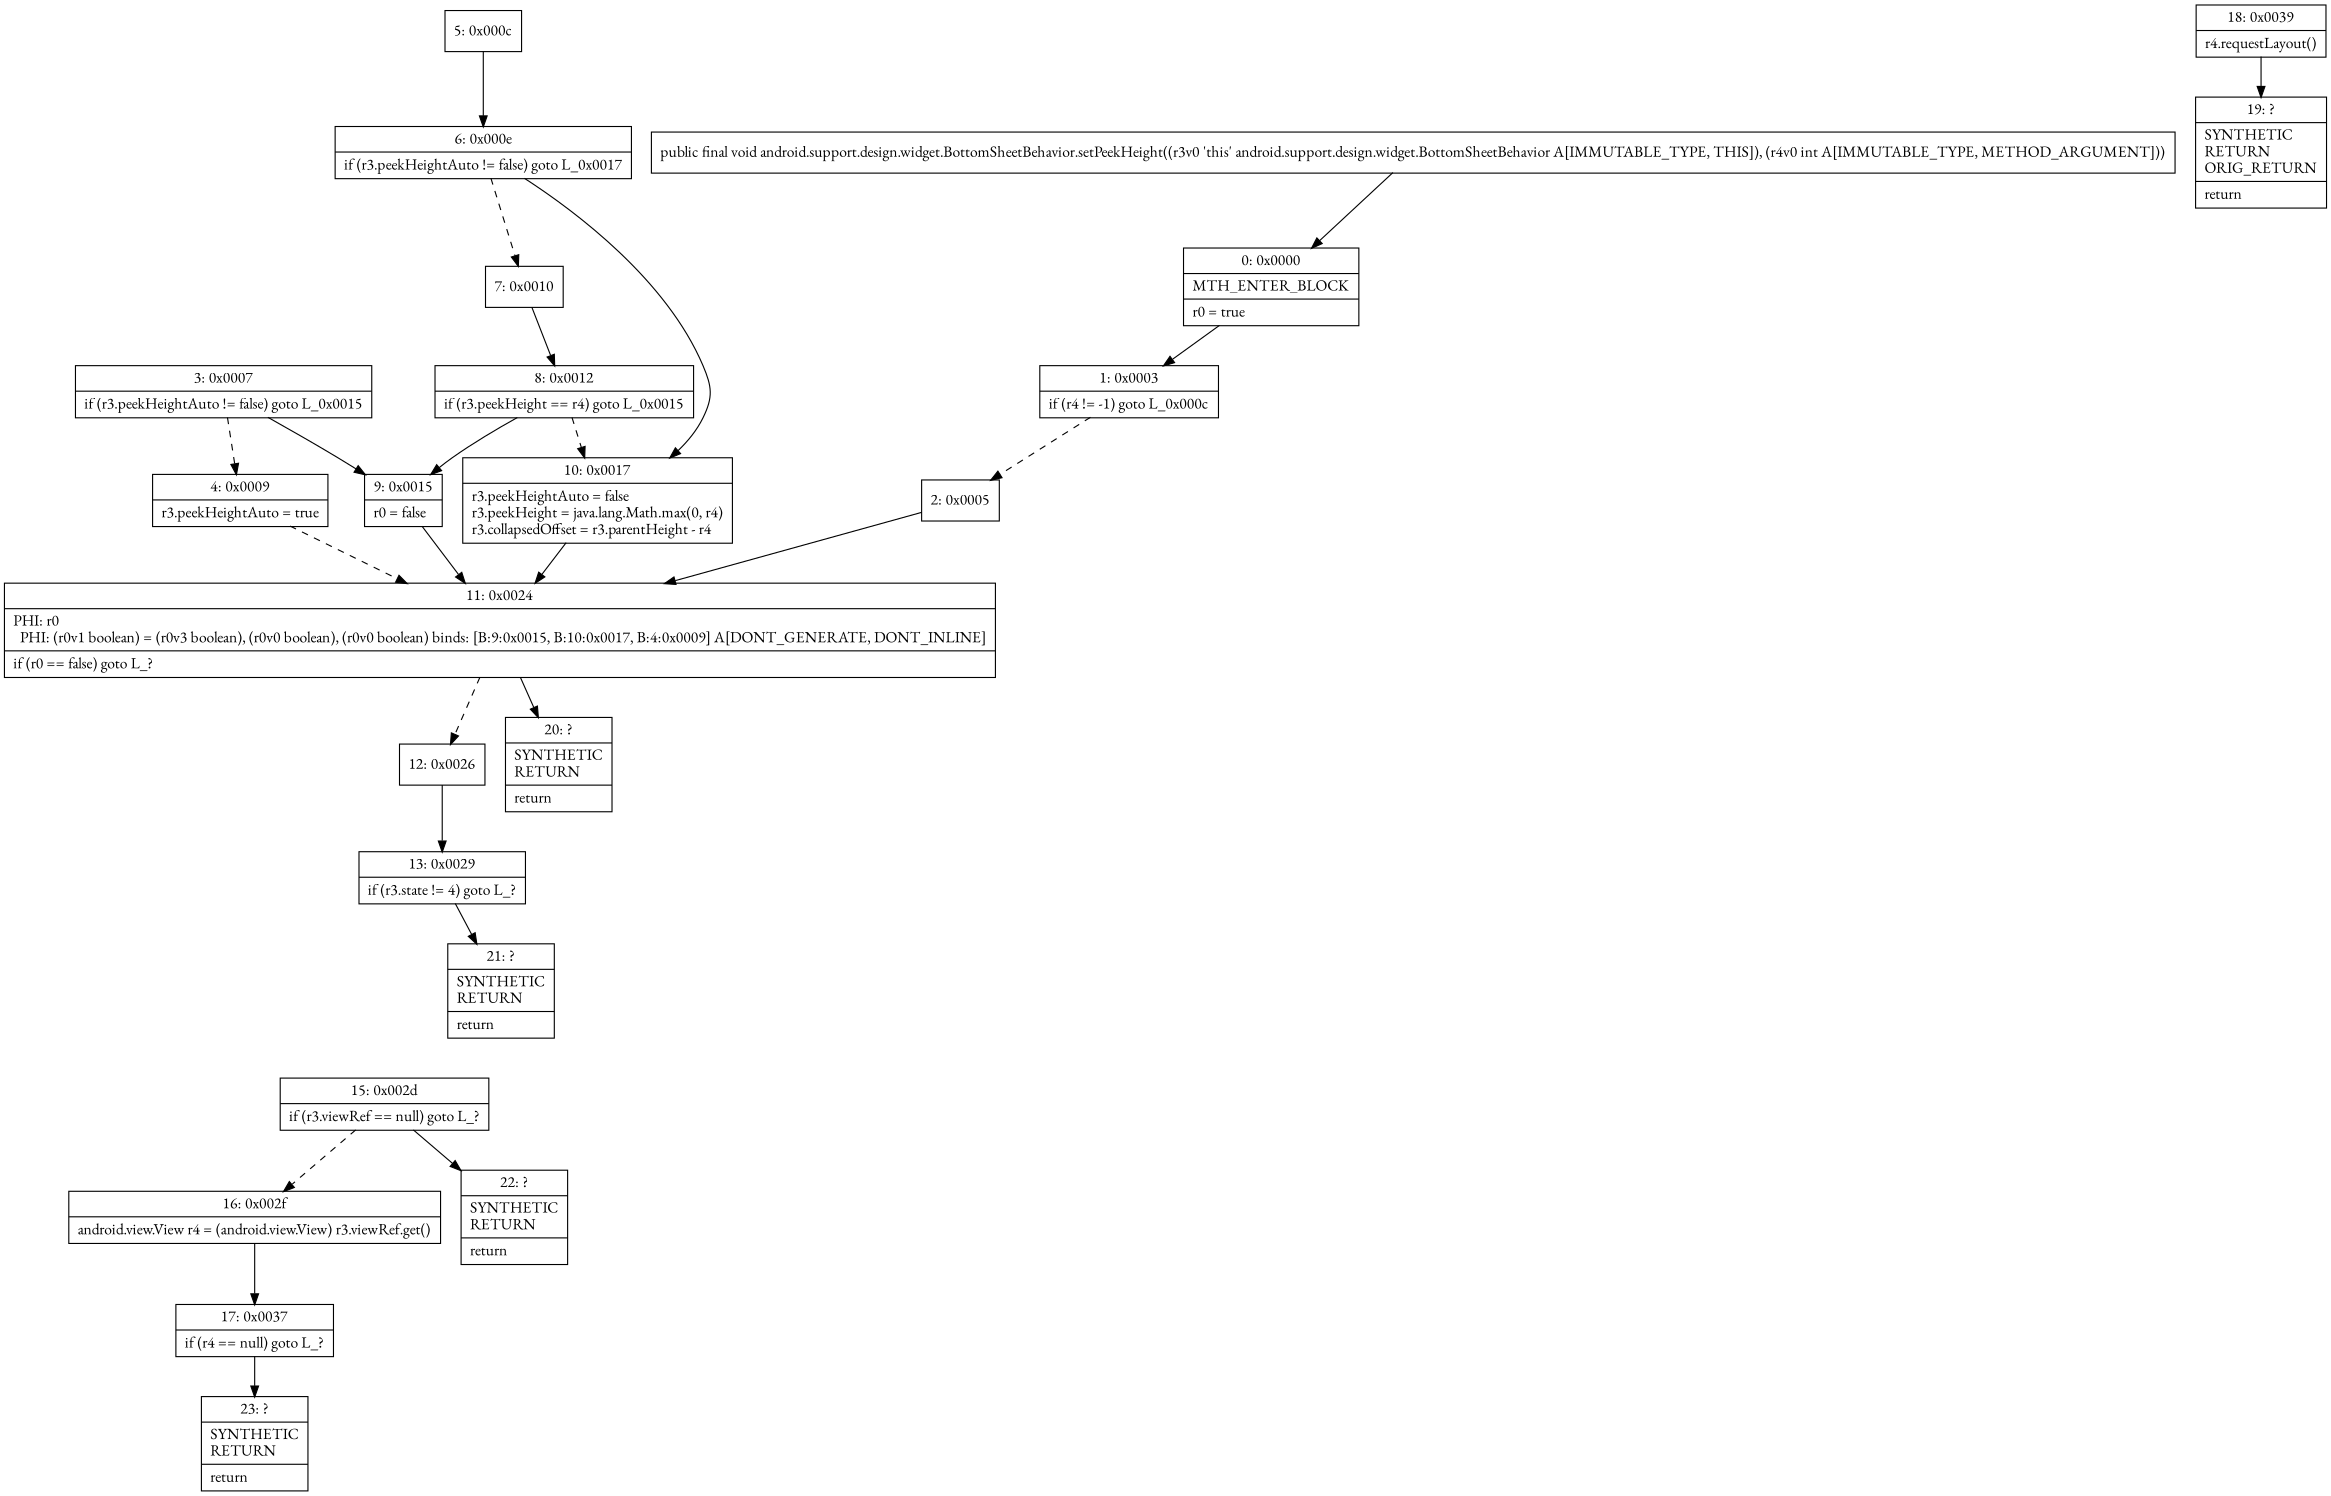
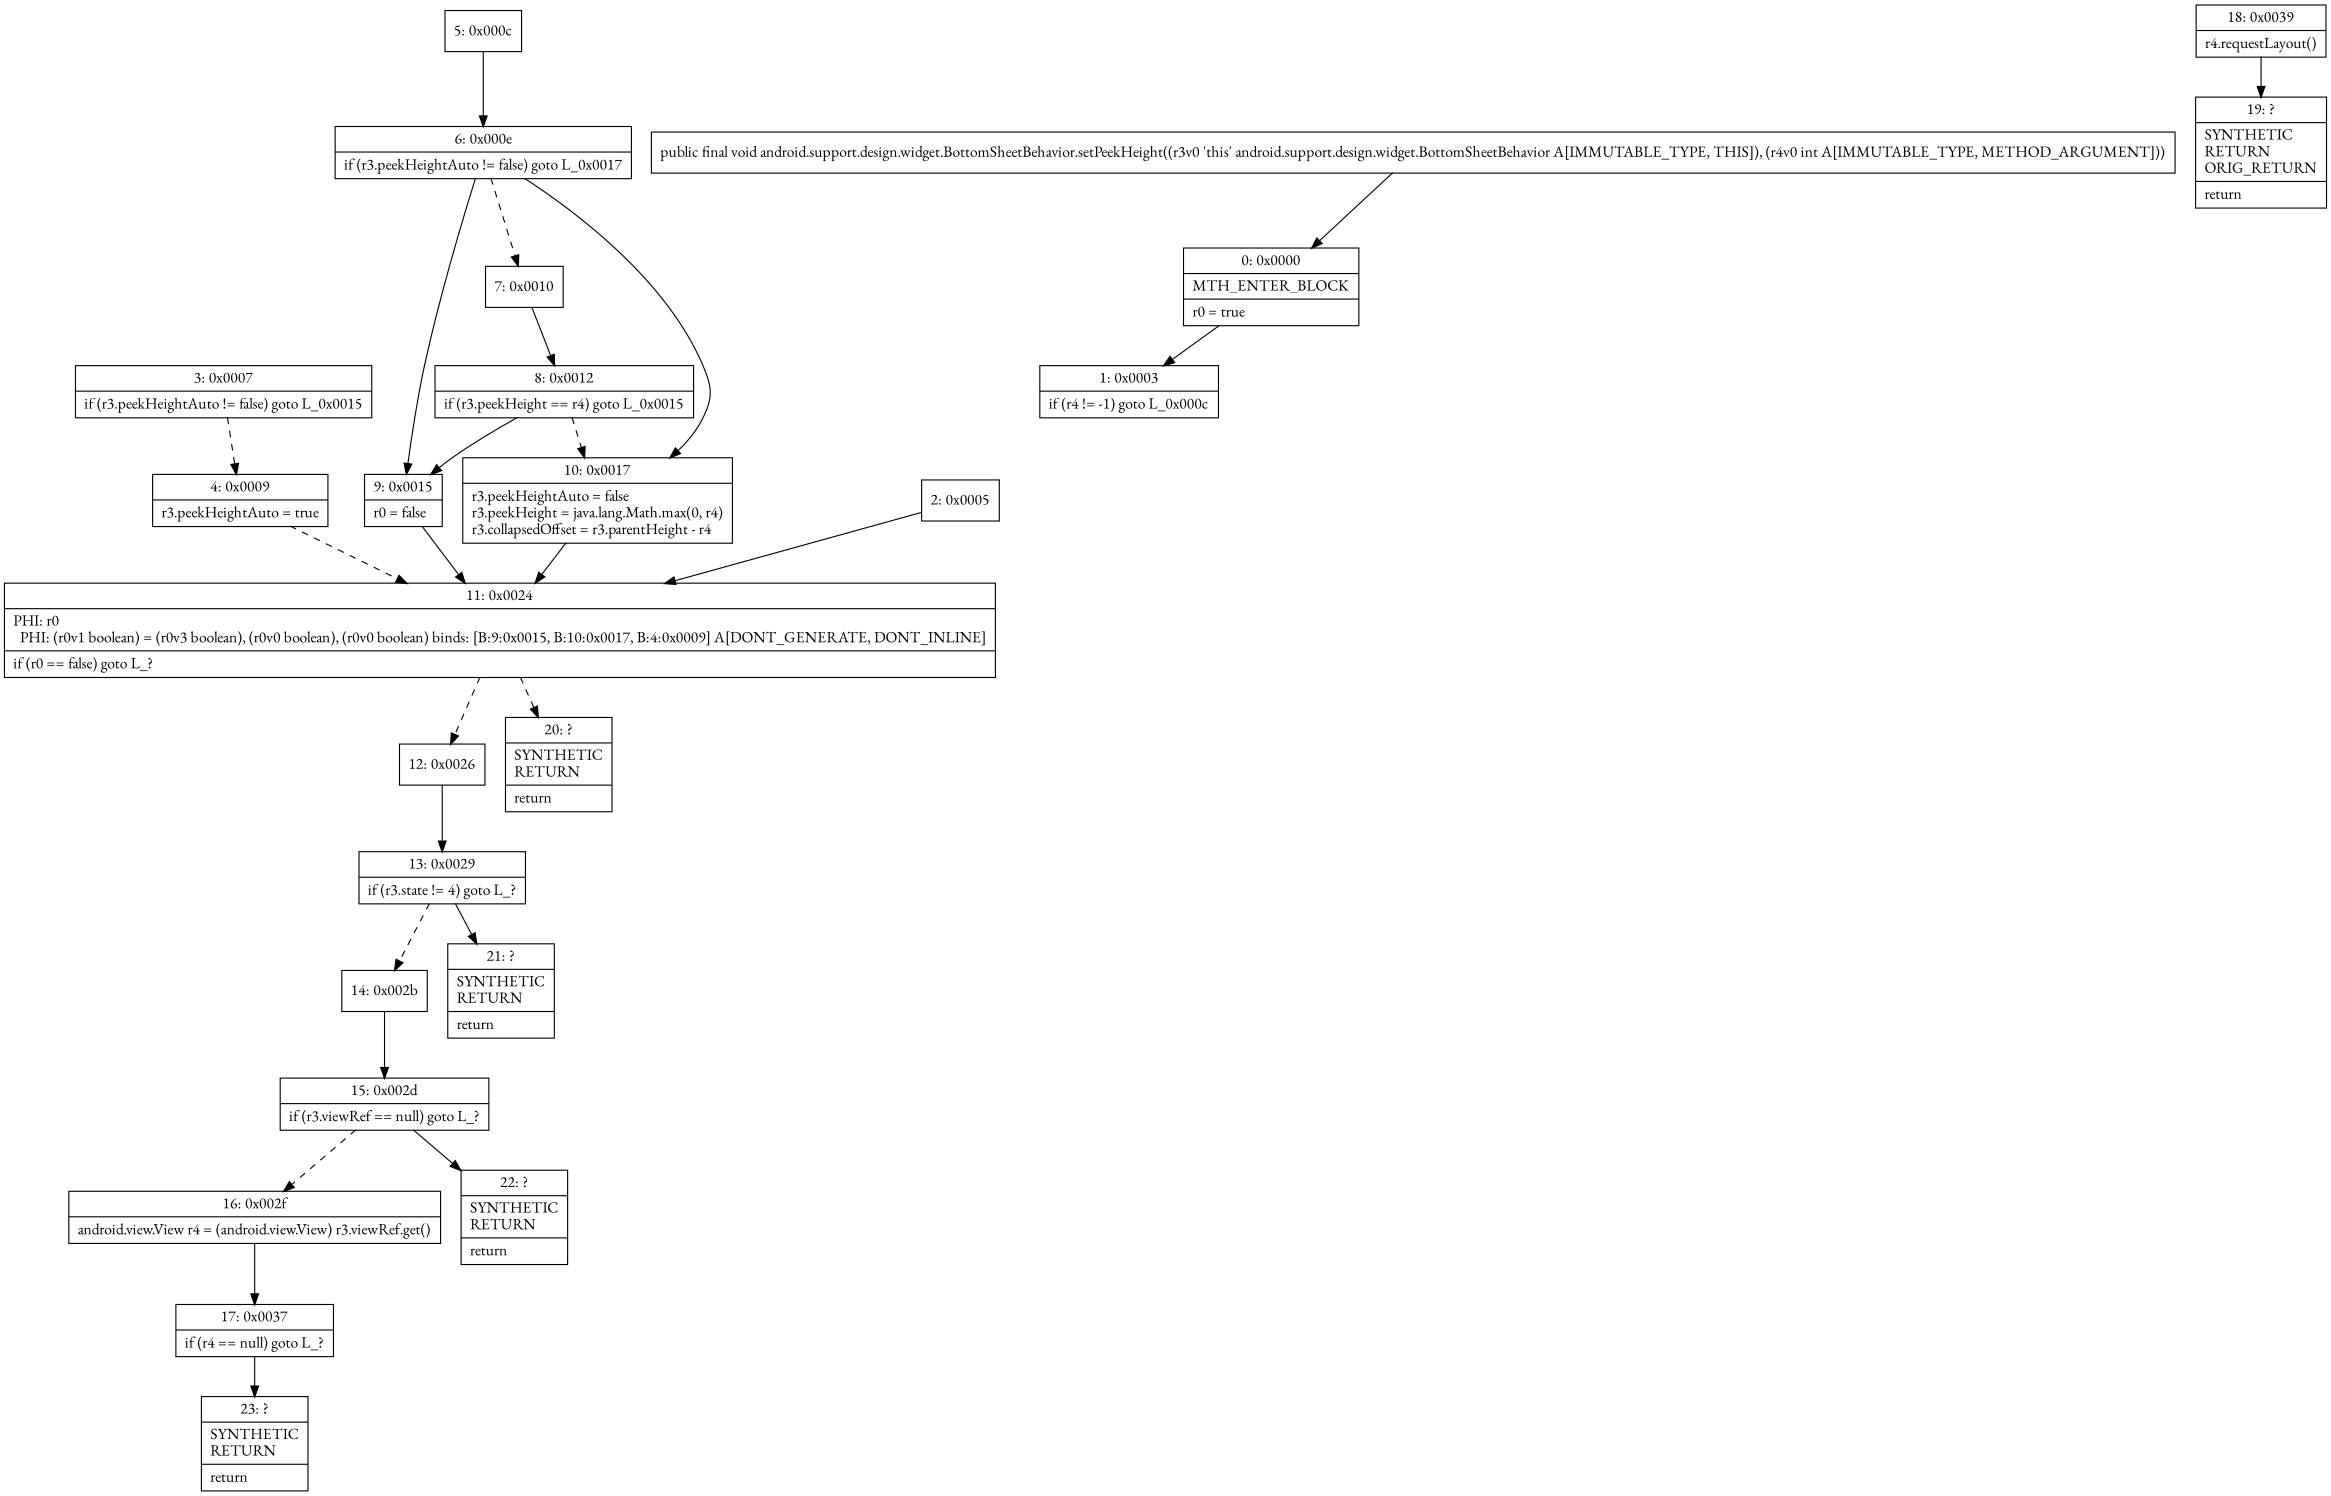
edge "3: 0x0007" -> "9: 0x0015": now "6: 0x000e" -> "9: 0x0015"
edge "1: 0x0003" -> "2: 0x0005": removed
edge "11: 0x0024" -> "20: ?": style solid -> dashed
node "14: 0x002b": added
